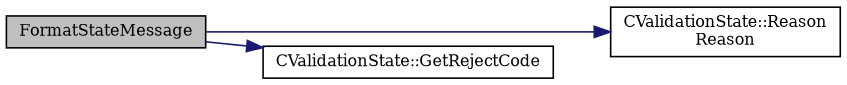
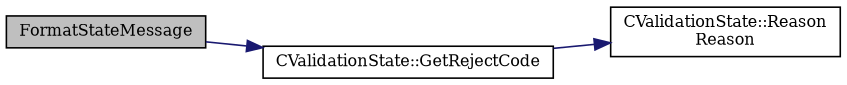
edge "FormatStateMessage" -> "CValidationState::Reason Reason": now "CValidationState::GetRejectCode" -> "CValidationState::Reason Reason"
